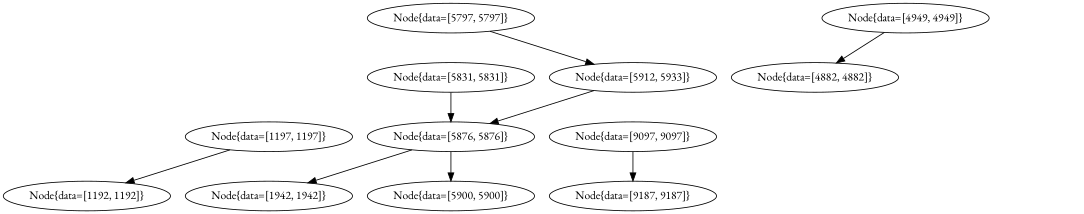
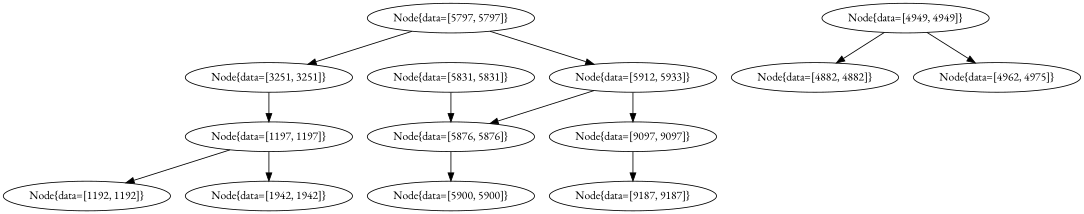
node "Node{data=[3251, 3251]}": added
node "Node{data=[4962, 4975]}": added
edge "Node{data=[5912, 5933]}" -> "Node{data=[9097, 9097]}": added
edge "Node{data=[5876, 5876]}" -> "Node{data=[1942, 1942]}": now "Node{data=[1197, 1197]}" -> "Node{data=[1942, 1942]}"
